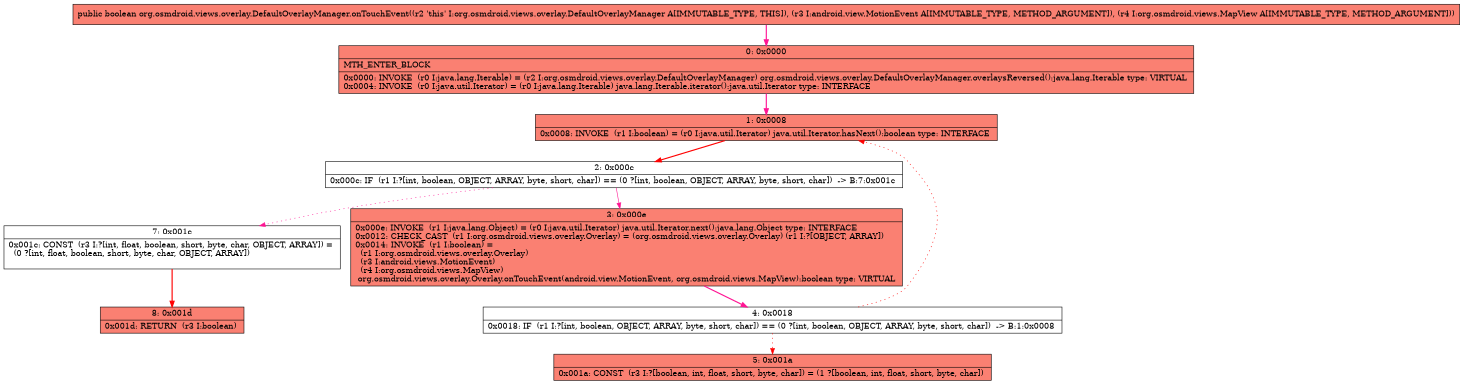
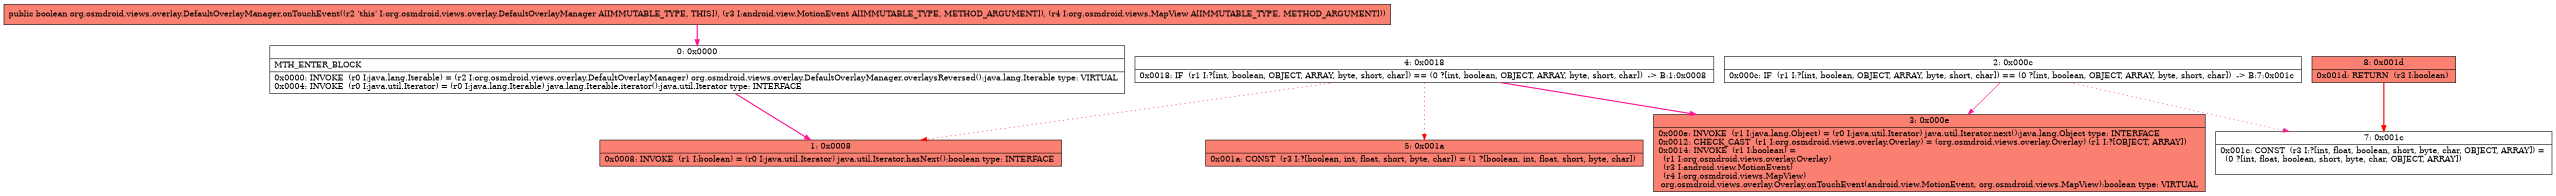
node "0: 0x0000": fillcolor salmon -> white
edge "1: 0x0008" -> "2: 0x000c": removed
node "3: 0x000e": text "(r3 I:android.views.MotionEvent)" -> "(r3 I:android.view.MotionEvent)"
edge "7: 0x001c" -> "8: 0x001d": reversed
edge "3: 0x000e" -> "4: 0x0018": reversed
